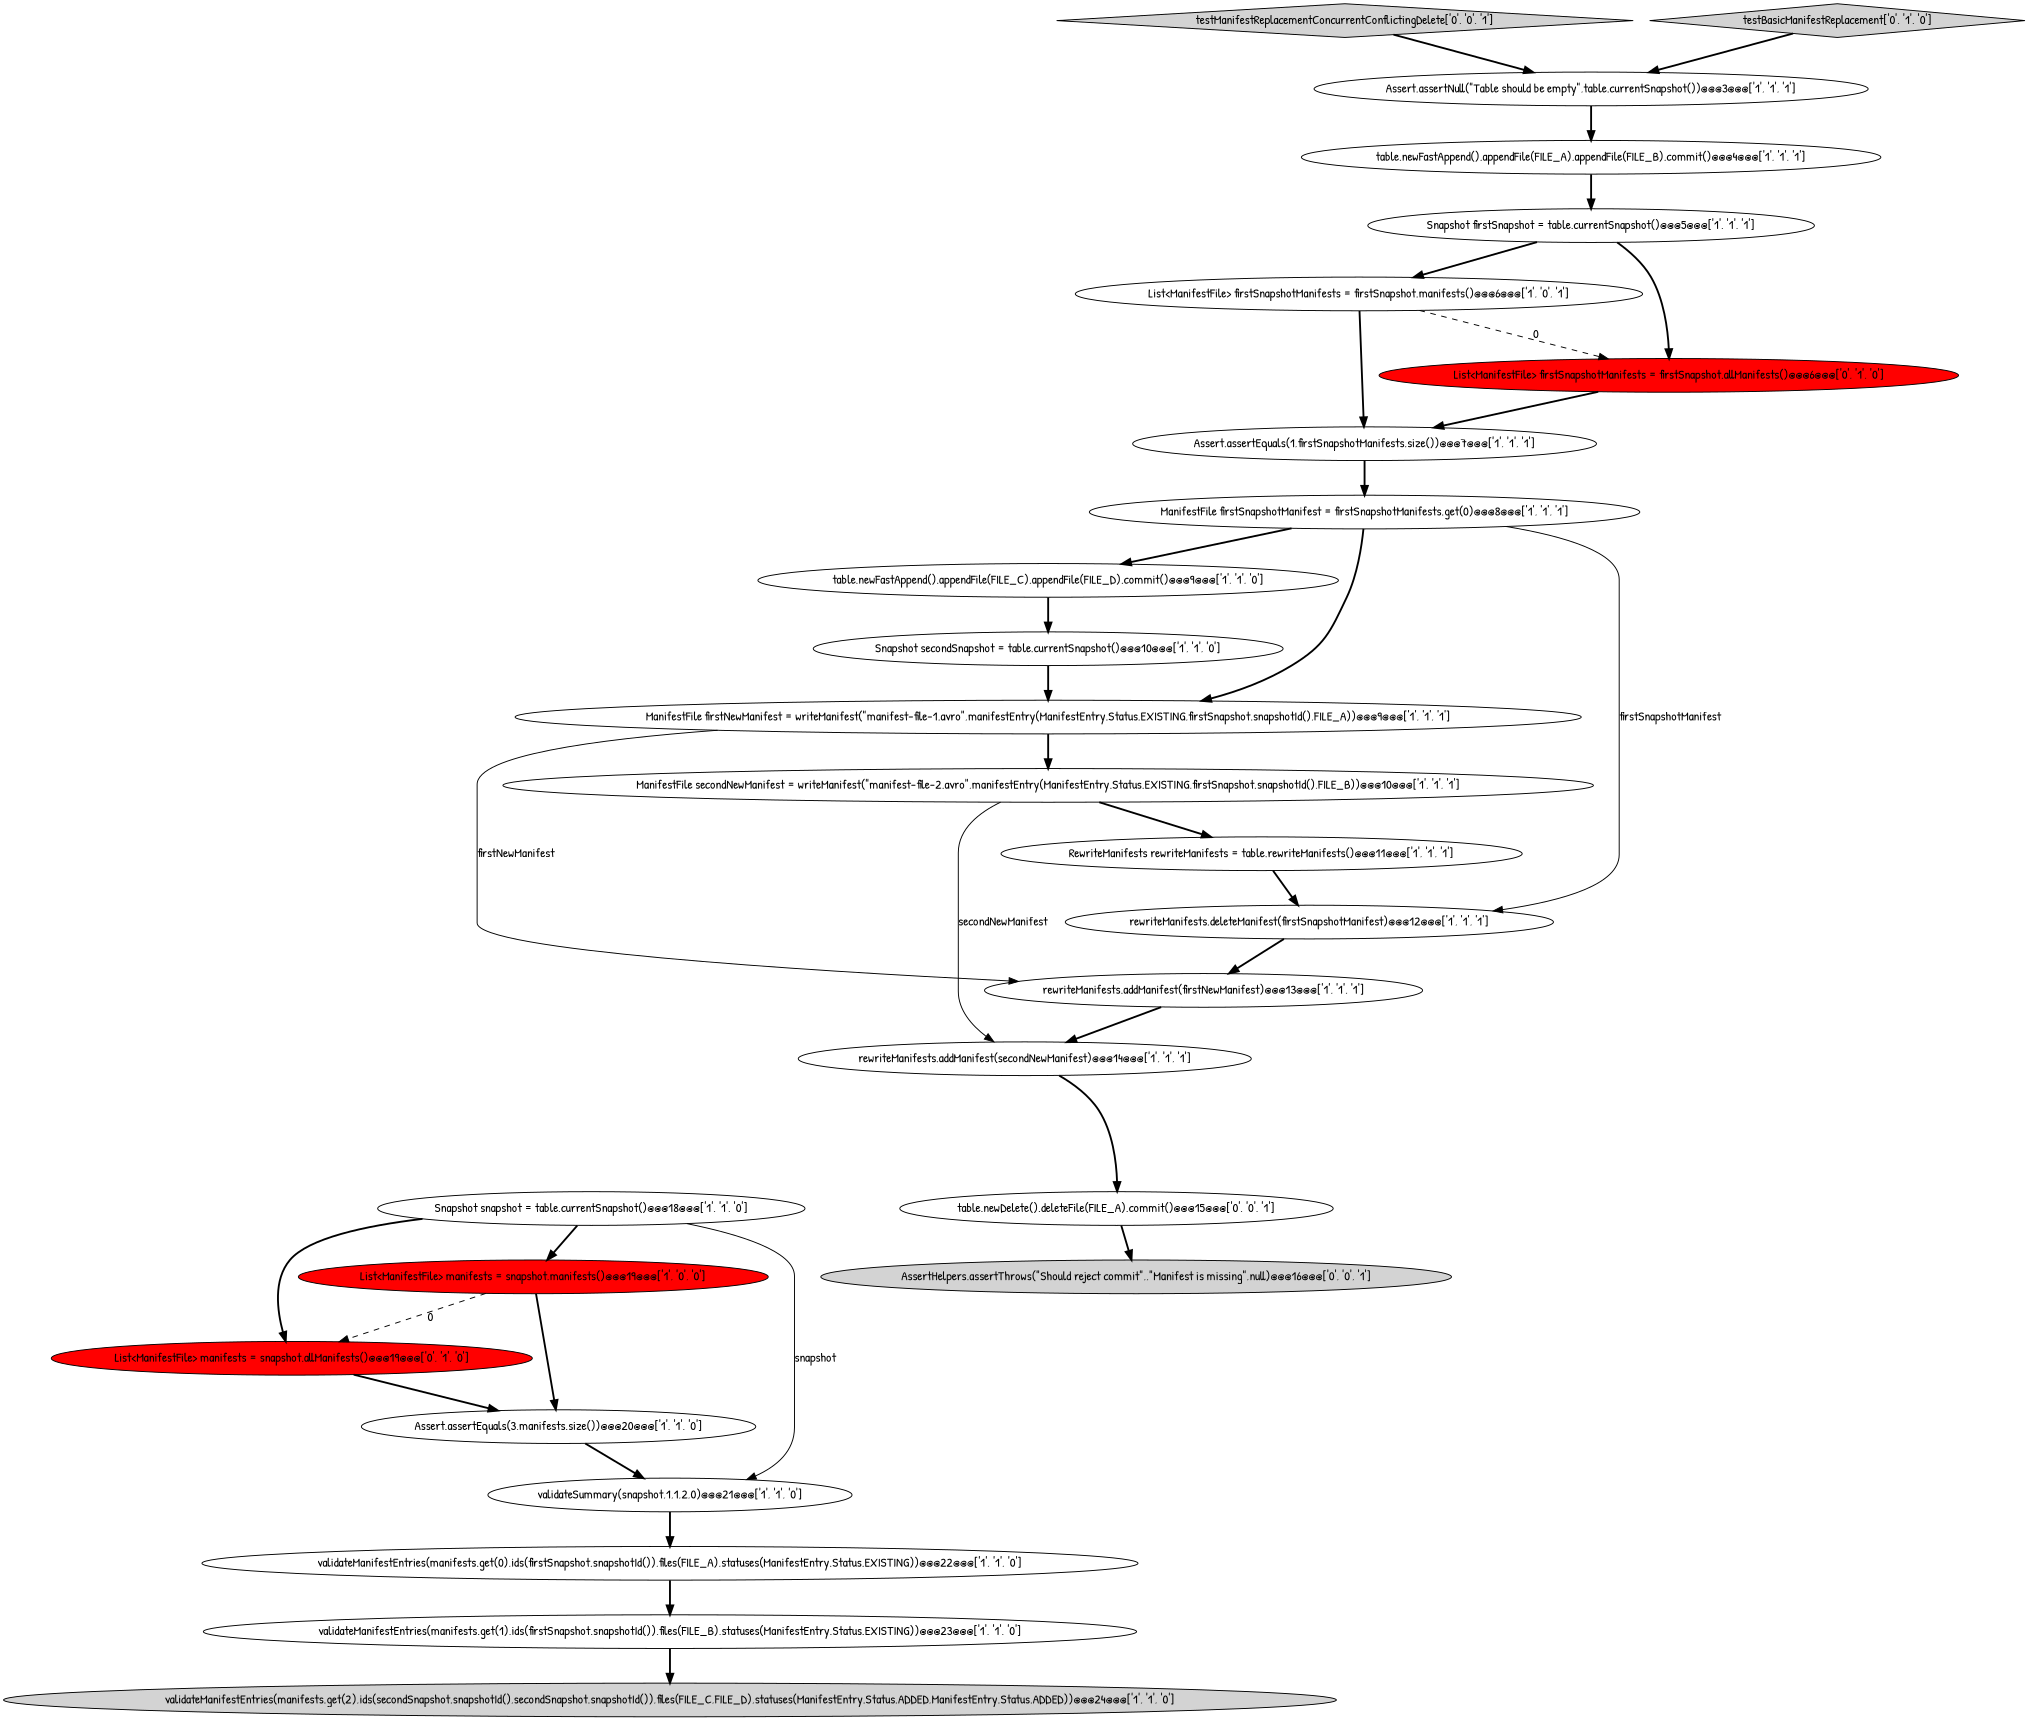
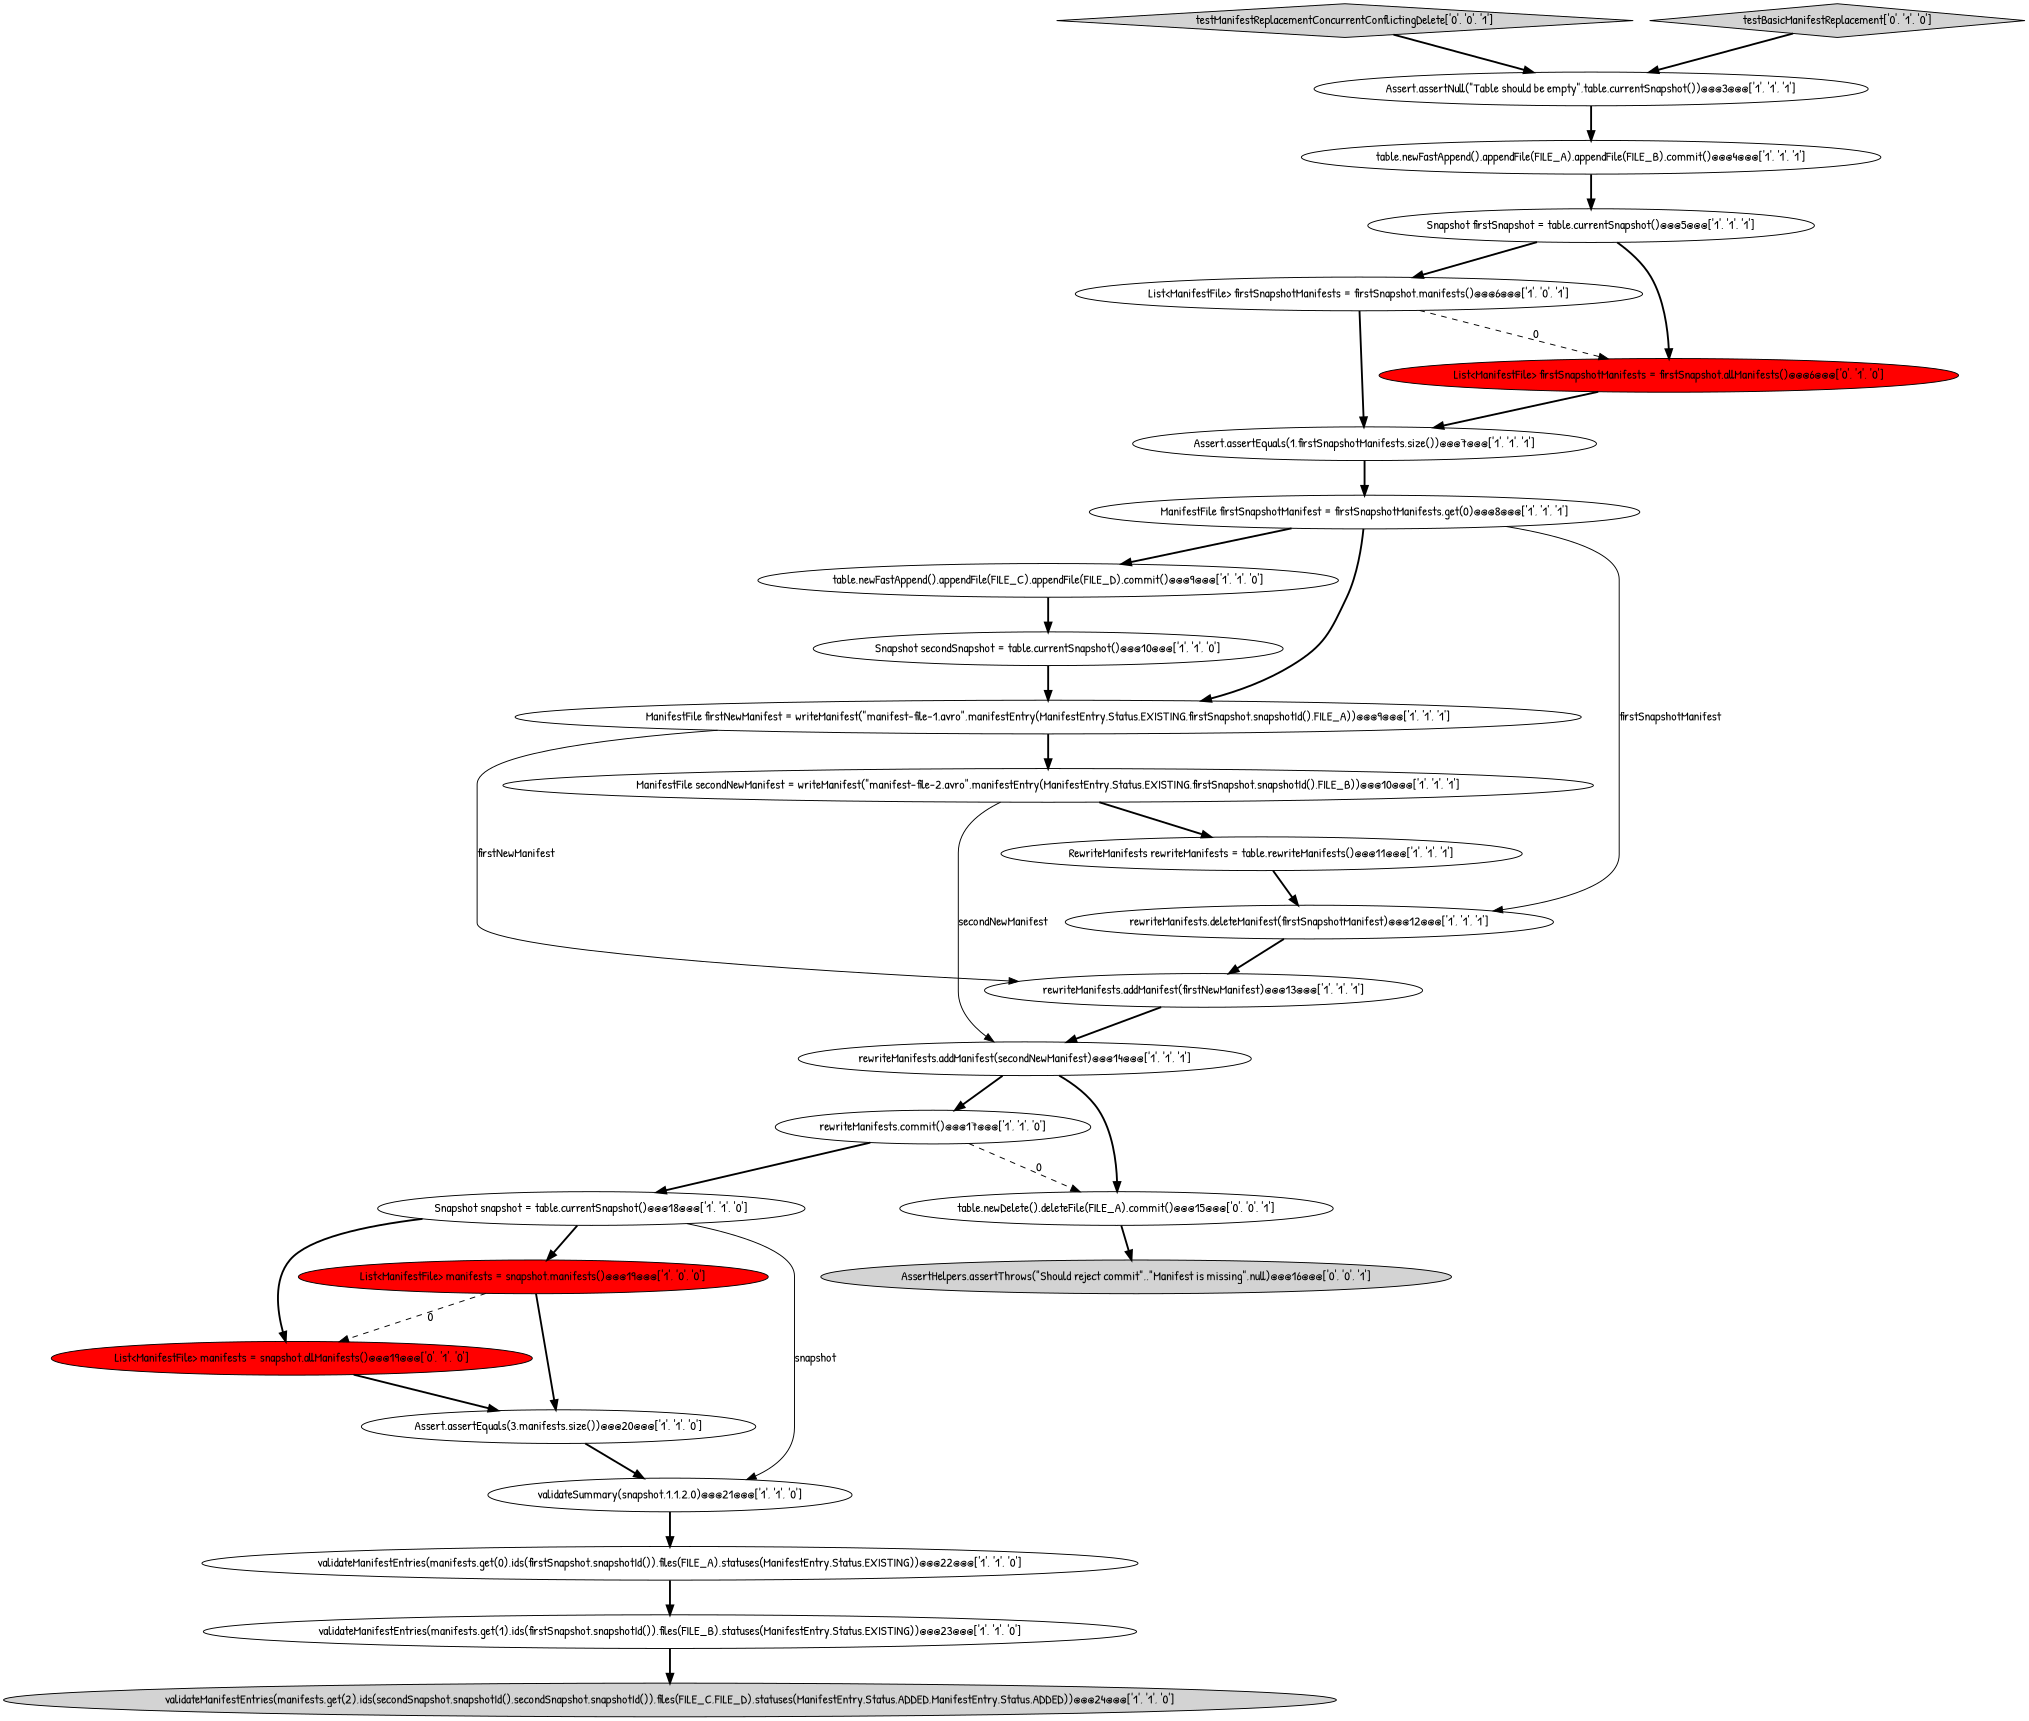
node "rewriteManifests.commit()@@@17@@@['1', '1', '0']": added
